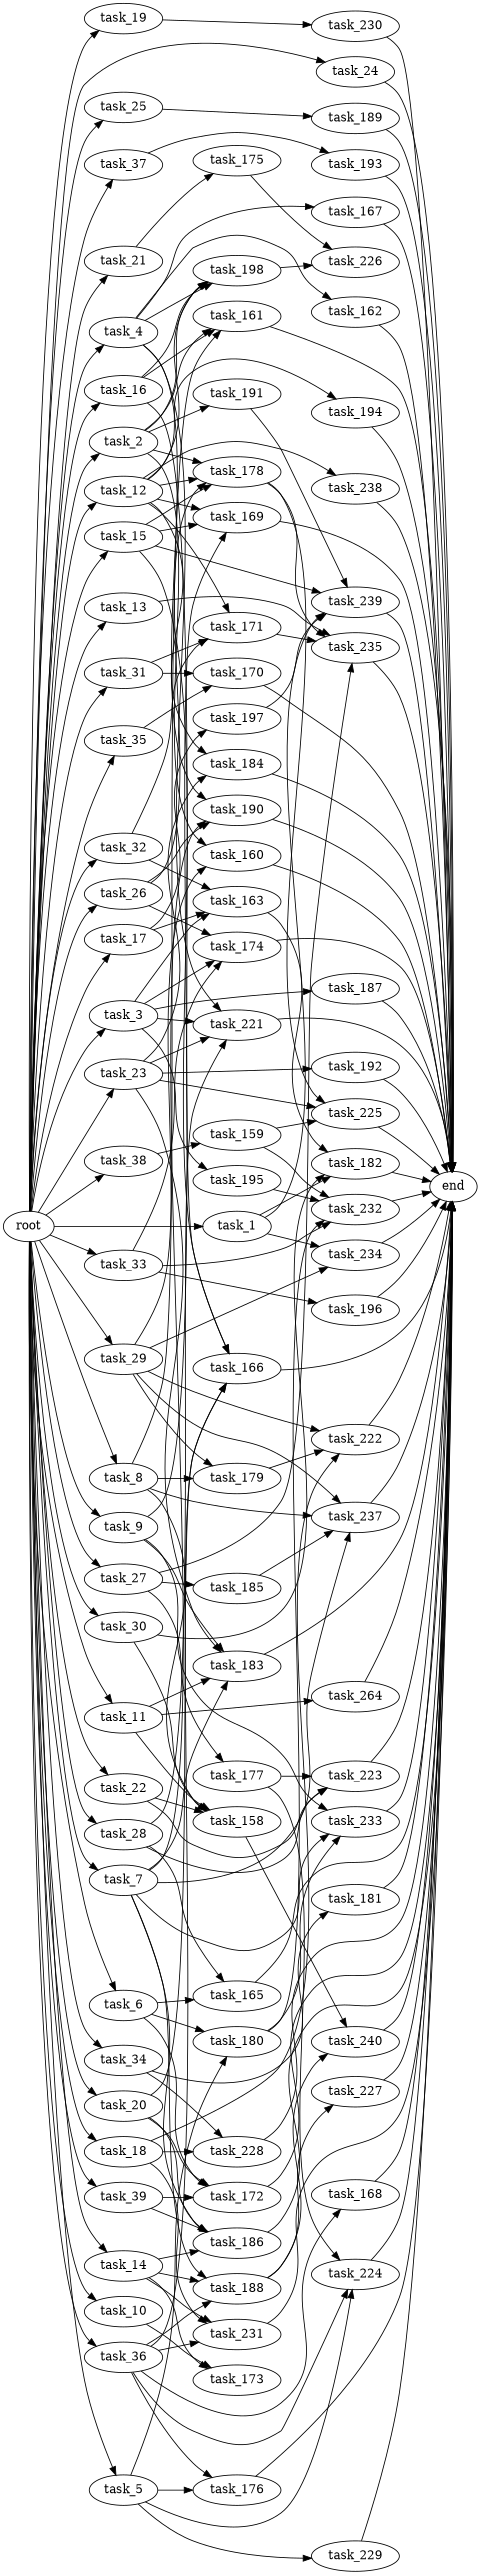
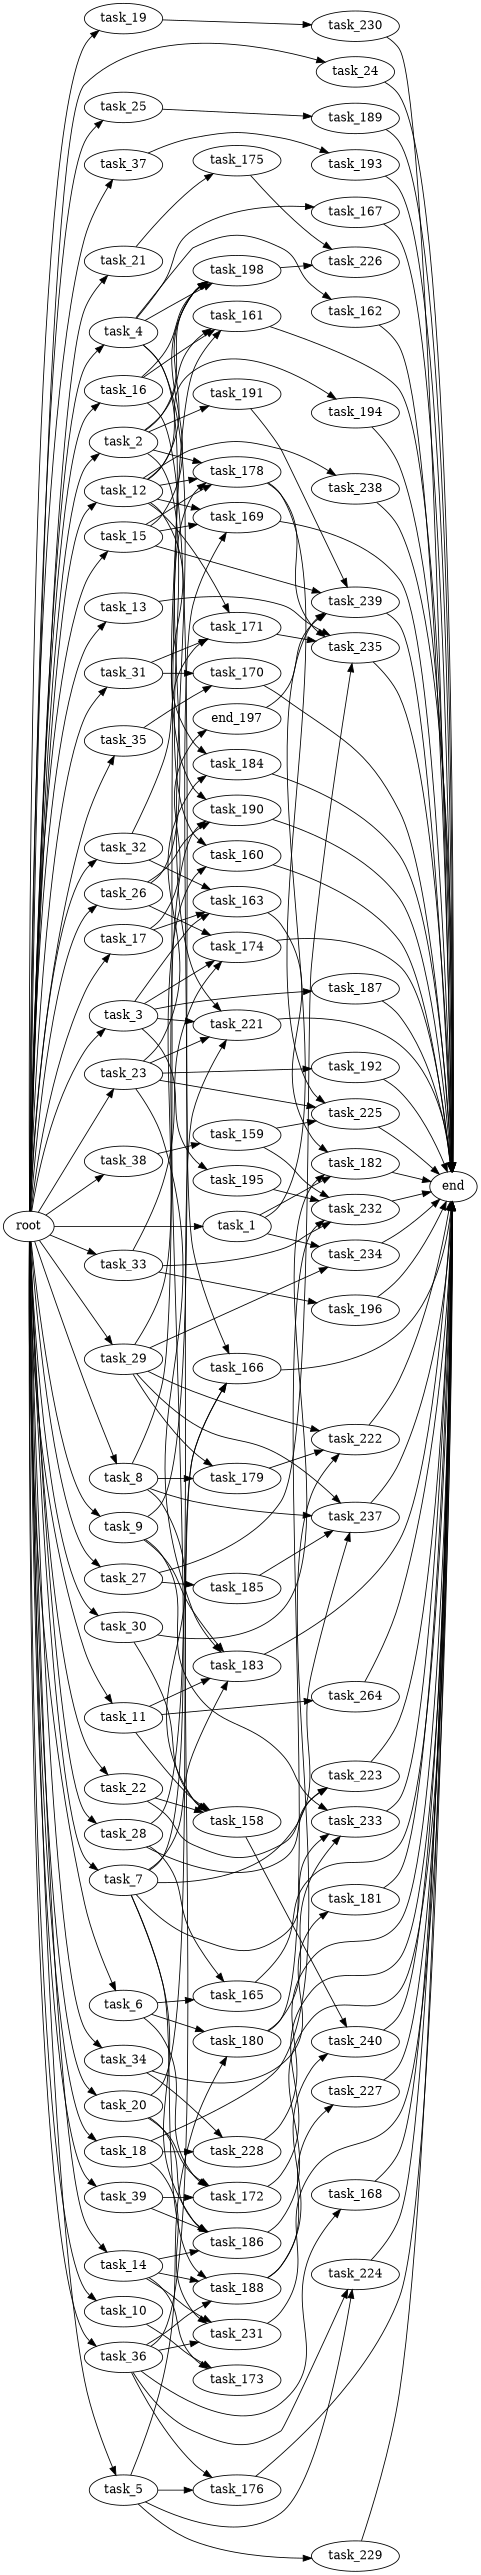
node "task_197": label "task_197" -> "end_197"
edge "task_15" -> "task_166": now "task_15" -> "task_198"
node "task_177": removed
